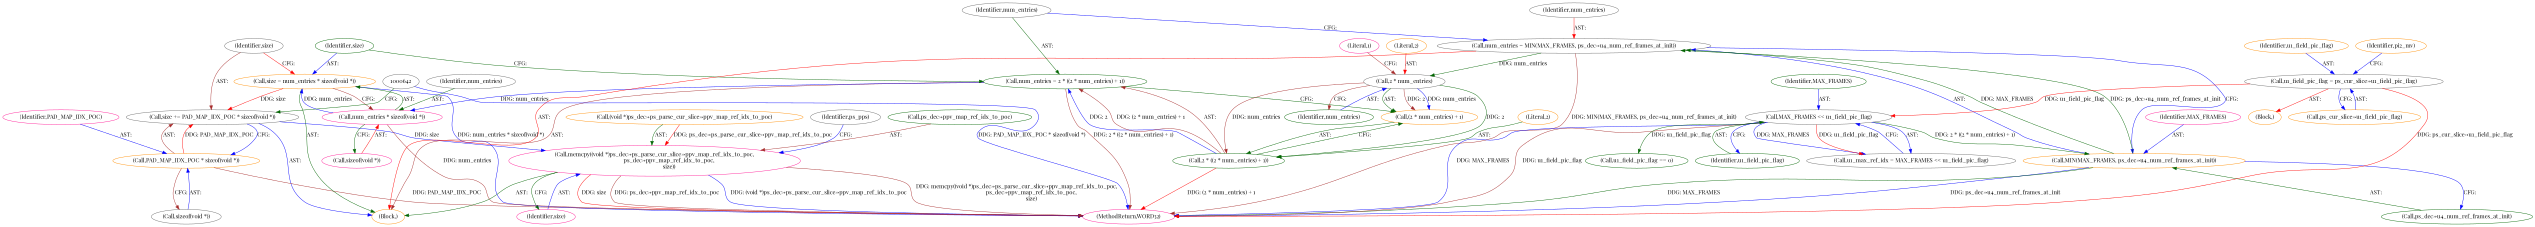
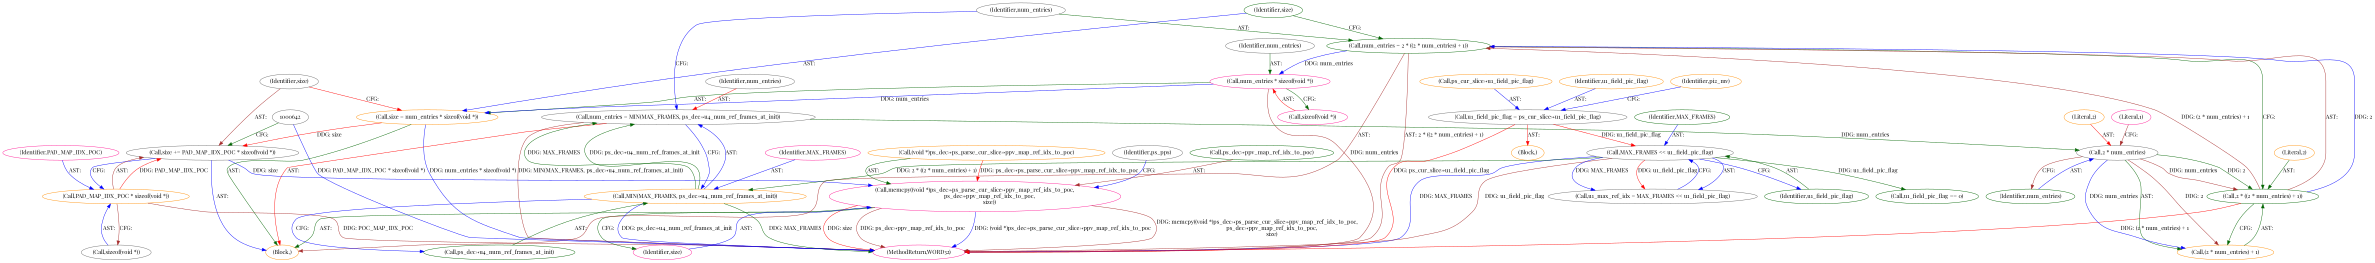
edge "(Call,size = num_entries * sizeof(void *))" -> "(Call,num_entries * sizeof(void *))": removed, label "CFG:"
edge "(Call,num_entries = 2 * ((2 * num_entries) + 1))" -> "(Call,(2 * num_entries) + 1)": now "(Call,num_entries = 2 * ((2 * num_entries) + 1))" -> "(Call,2 * ((2 * num_entries) + 1))"
edge "(Call,u1_field_pic_flag = ps_cur_slice->u1_field_pic_flag)" -> "(Call,ps_cur_slice->u1_field_pic_flag)": removed, label "CFG:"
edge "(Call,num_entries = 2 * ((2 * num_entries) + 1))" -> "(MethodReturn,WORD32)": label "DDG: 2 * ((2 * num_entries) + 1)" -> "AST: 2 * ((2 * num_entries) + 1)"
edge "(Call,PAD_MAP_IDX_POC * sizeof(void *))" -> "(MethodReturn,WORD32)": label "DDG: PAD_MAP_IDX_POC" -> "DDG: POC_MAP_IDX_POC"
